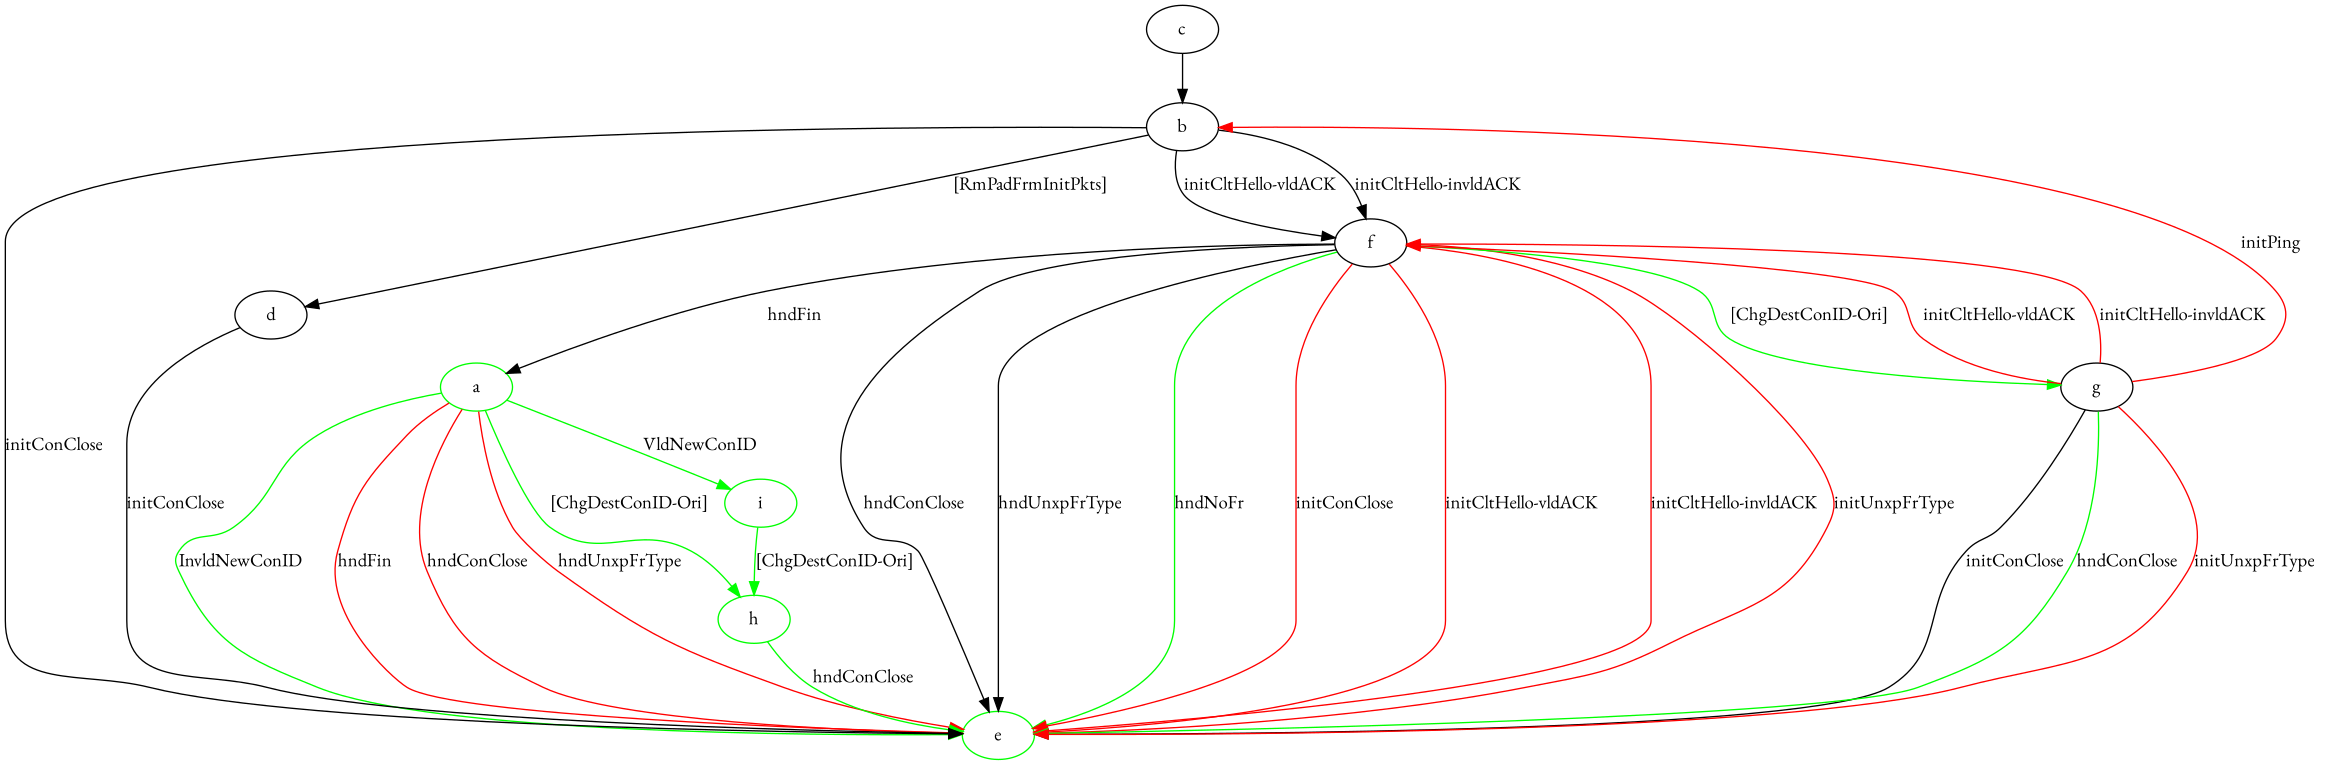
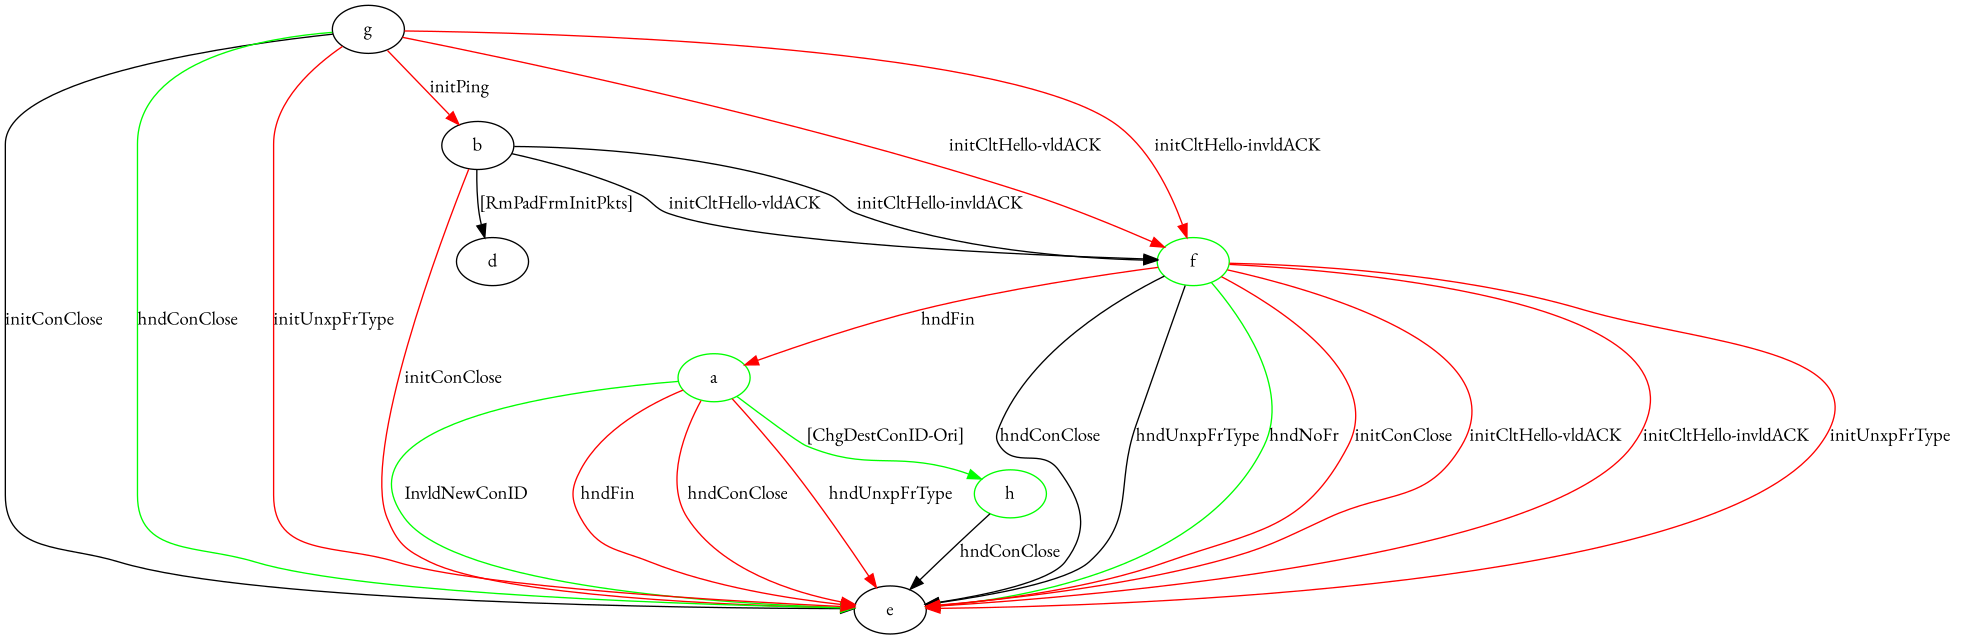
node "c": removed
node "f": color black -> green
edge "f" -> "a": color black -> red
edge "f" -> "g": removed, label "[ChgDestConID-Ori]"
edge "b" -> "e": color black -> red
node "i": removed
edge "h" -> "e": color green -> black
edge "d" -> "e": removed, label "initConClose"
node "e": color green -> black
